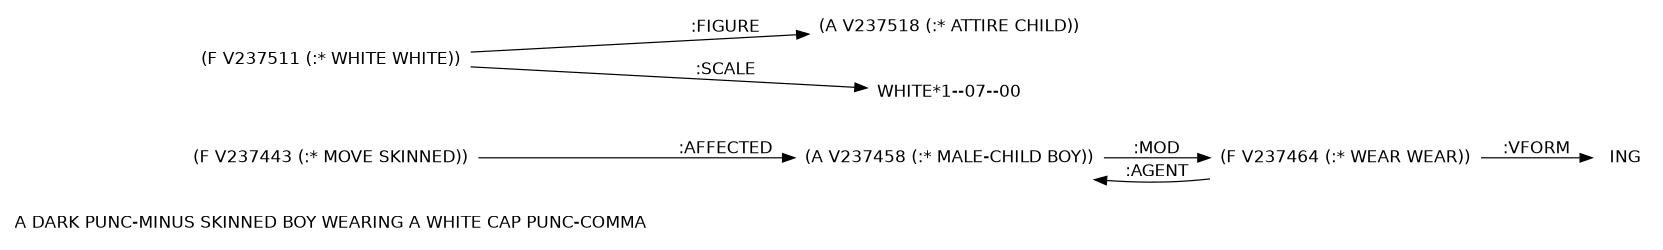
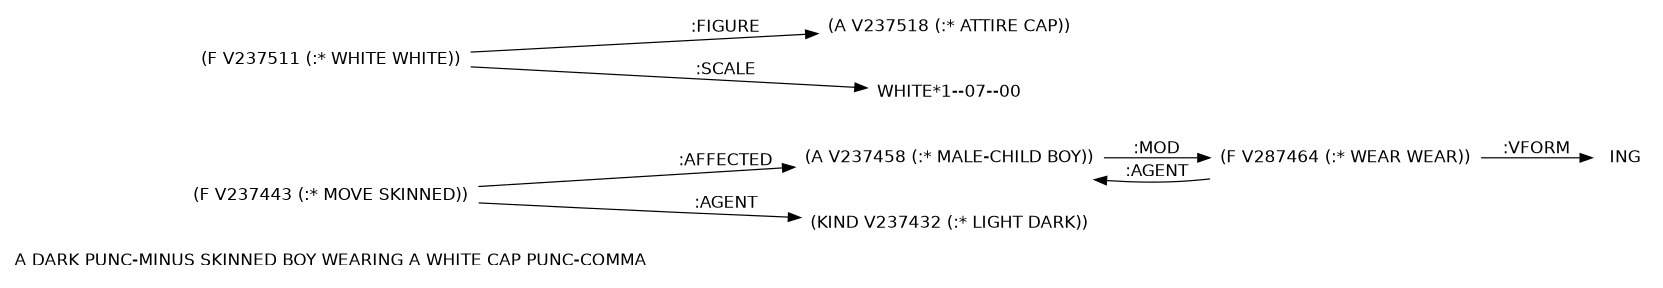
node "(A V237518 (:* ATTIRE CHILD))": label "(A V237518 (:* ATTIRE CHILD))" -> "(A V237518 (:* ATTIRE CAP))"
node "(F V237464 (:* WEAR WEAR))": label "(F V237464 (:* WEAR WEAR))" -> "(F V287464 (:* WEAR WEAR))"
node "(KIND V237432 (:* LIGHT DARK))": added
